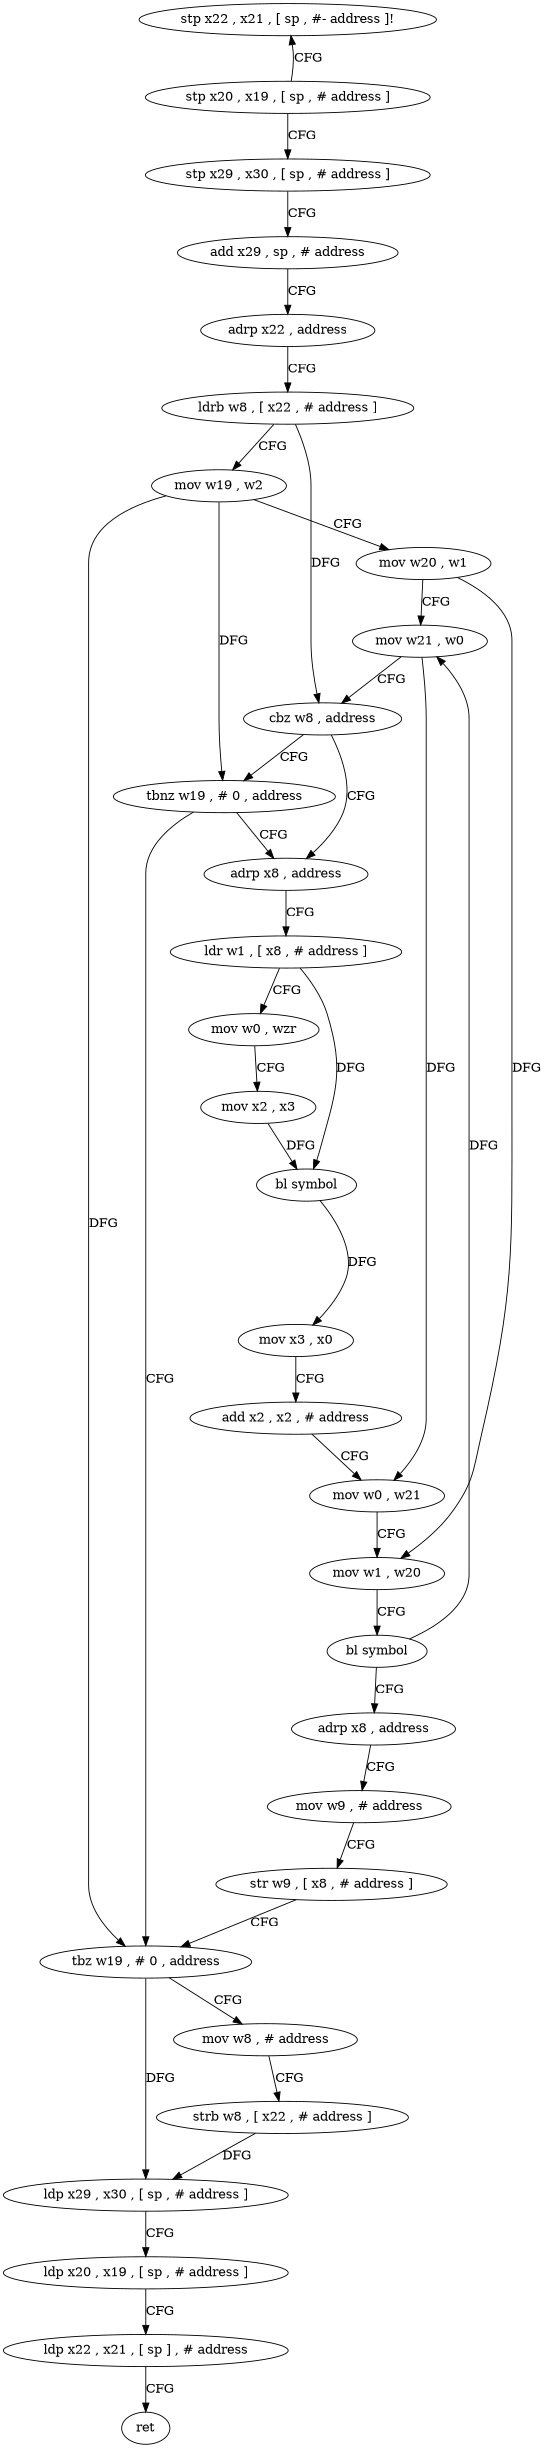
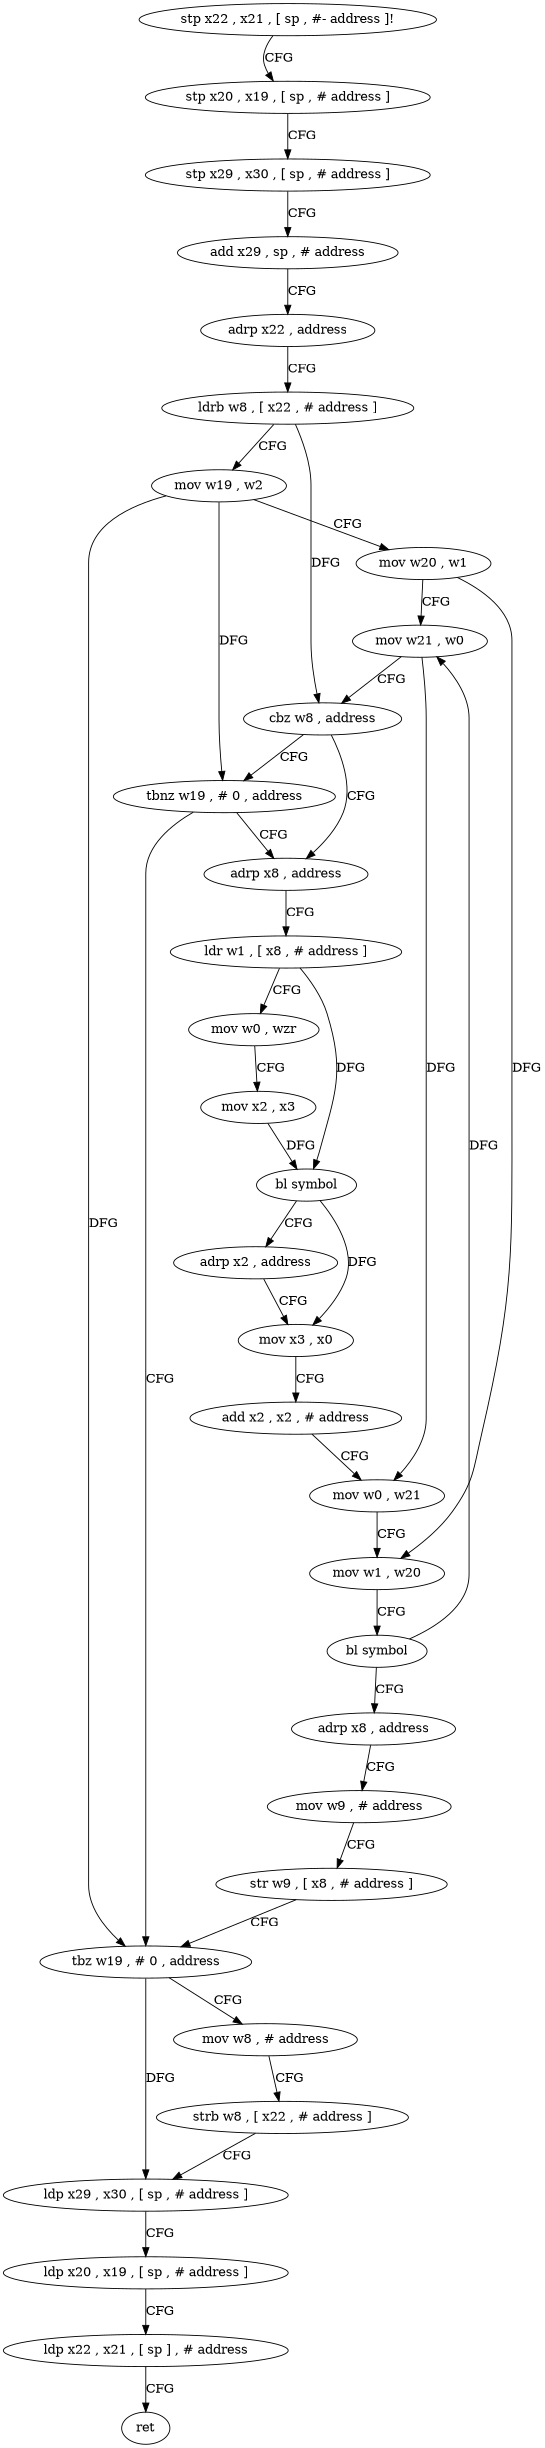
edge "stp x20 , x19 , [ sp , # address ]" -> "stp x22 , x21 , [ sp , #- address ]!": reversed
node "adrp x2 , address": added
edge "strb w8 , [ x22 , # address ]" -> "ldp x29 , x30 , [ sp , # address ]": label "DFG" -> "CFG"
